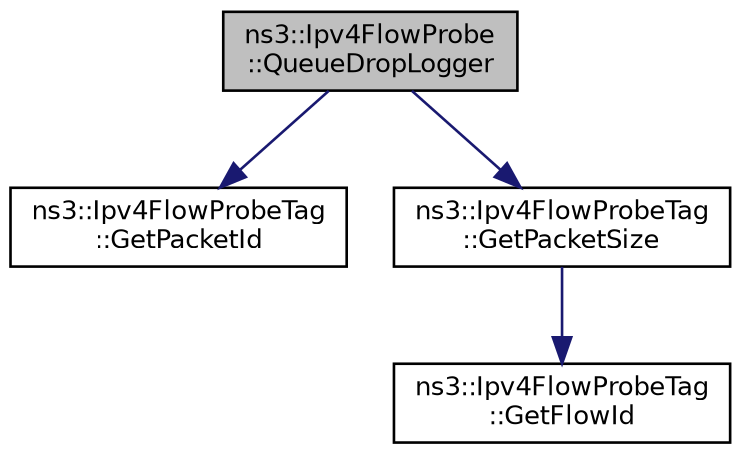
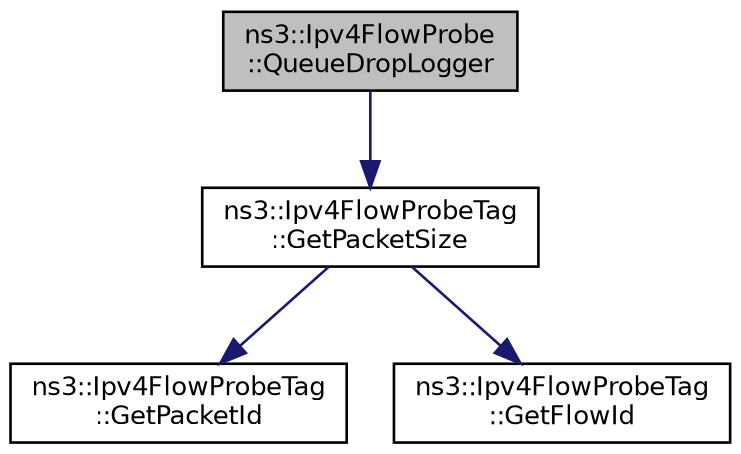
edge "ns3::Ipv4FlowProbe ::QueueDropLogger" -> "ns3::Ipv4FlowProbeTag ::GetPacketId": now "ns3::Ipv4FlowProbeTag ::GetPacketSize" -> "ns3::Ipv4FlowProbeTag ::GetPacketId"
